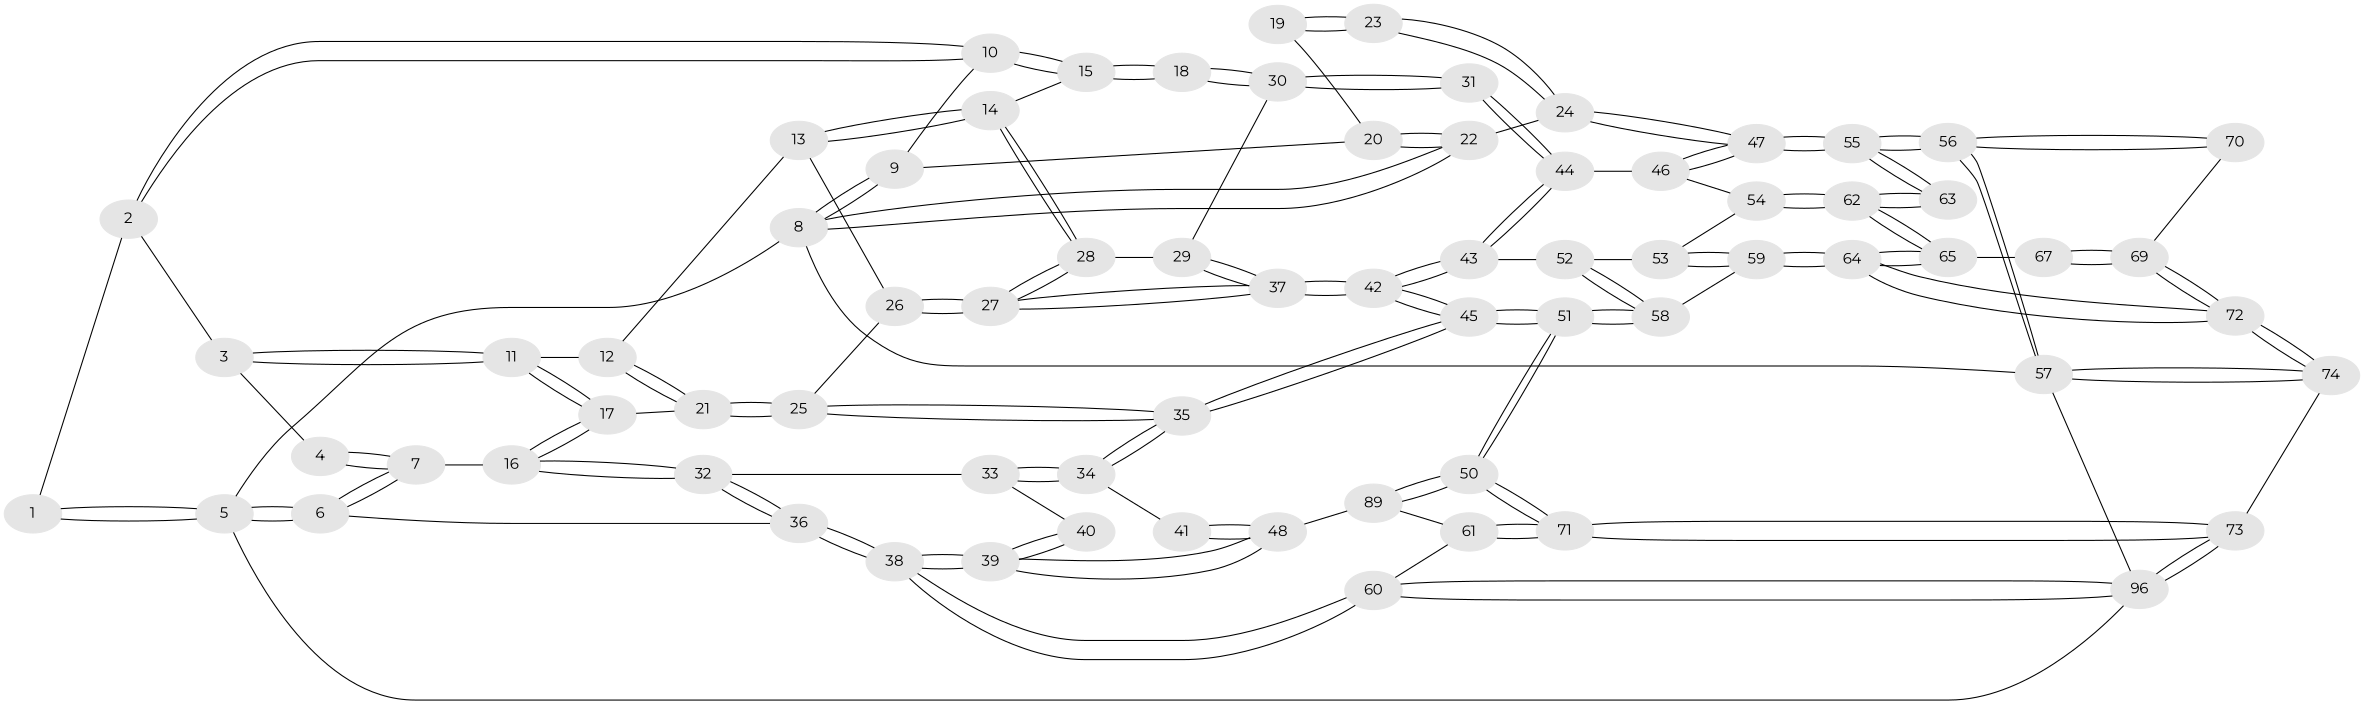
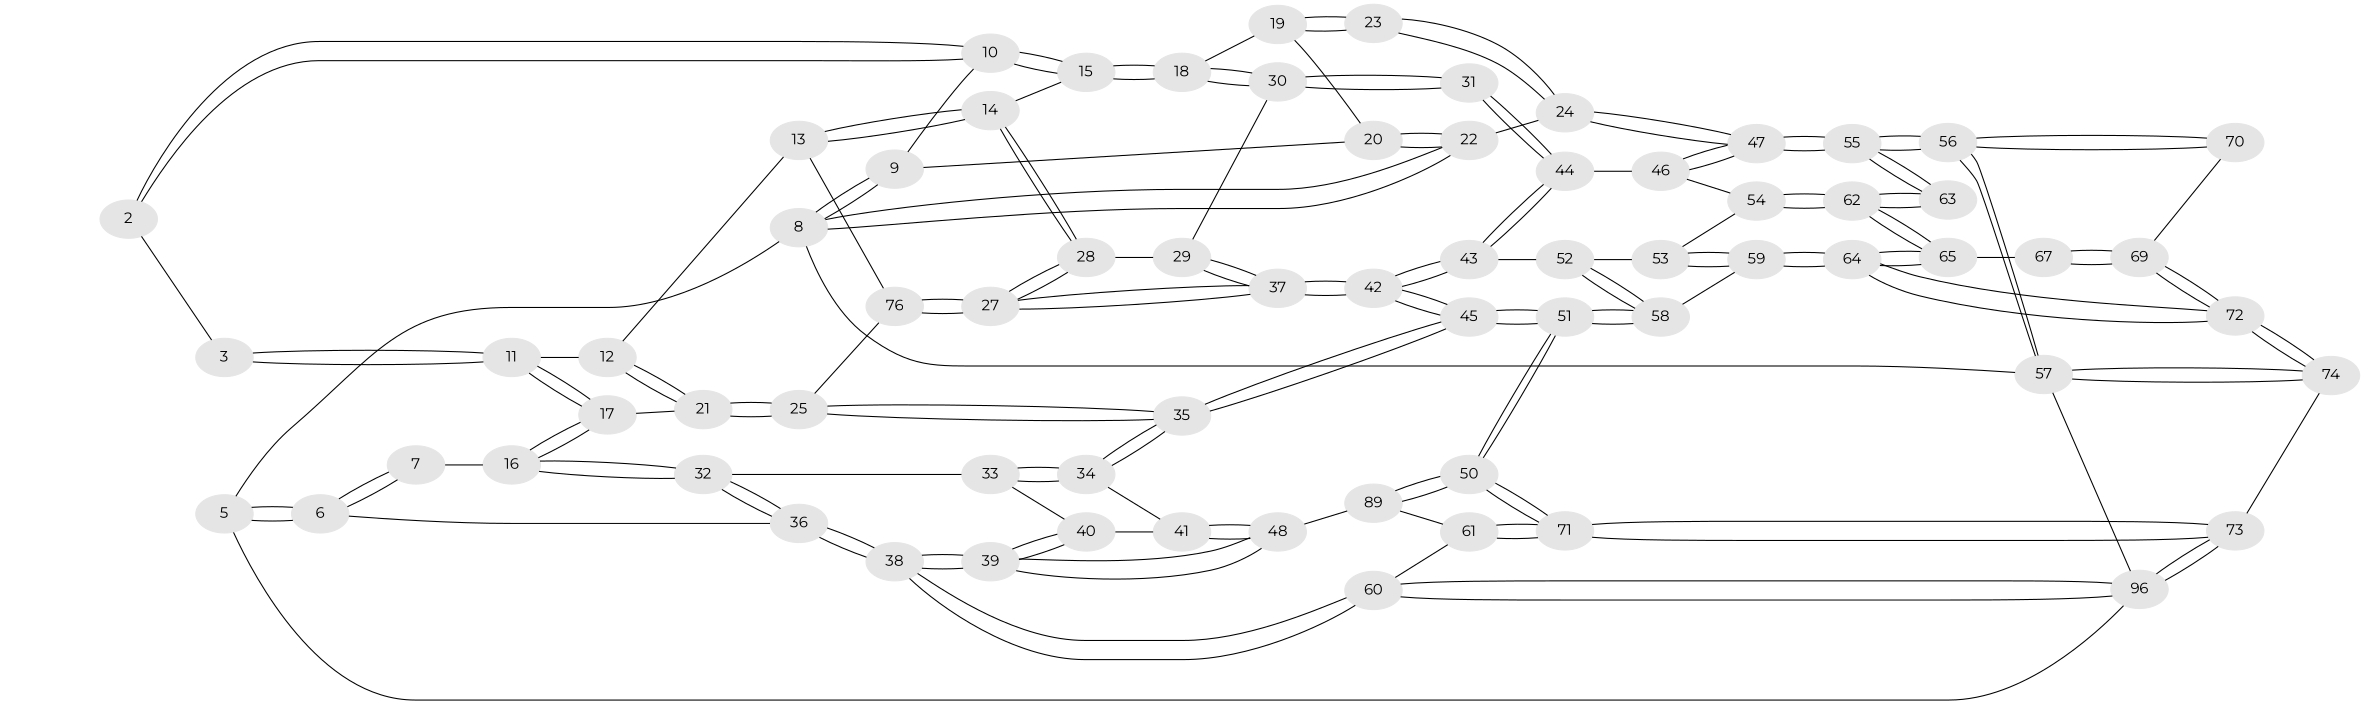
edge "19" -- "18": added
node "26": label "26" -> "76"
node "4": removed
node "1": removed
edge "40" -- "41": added
